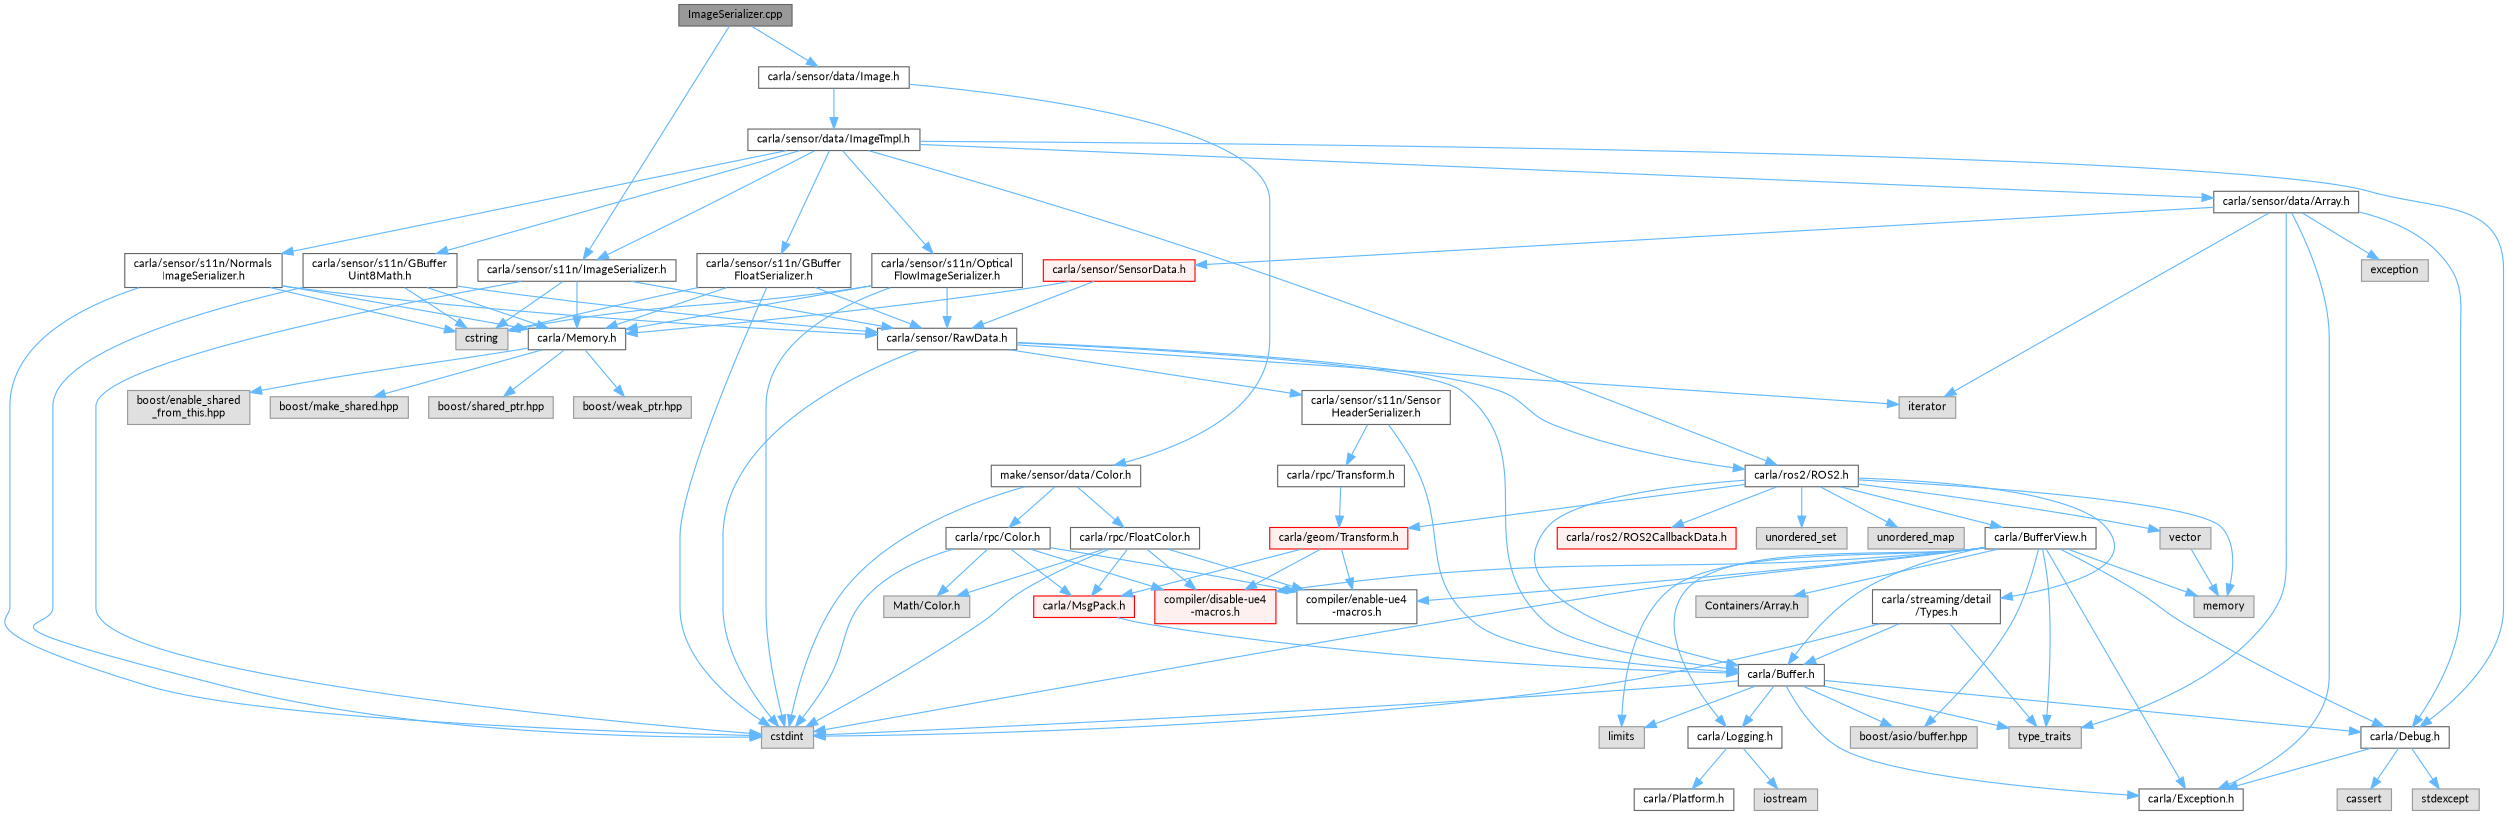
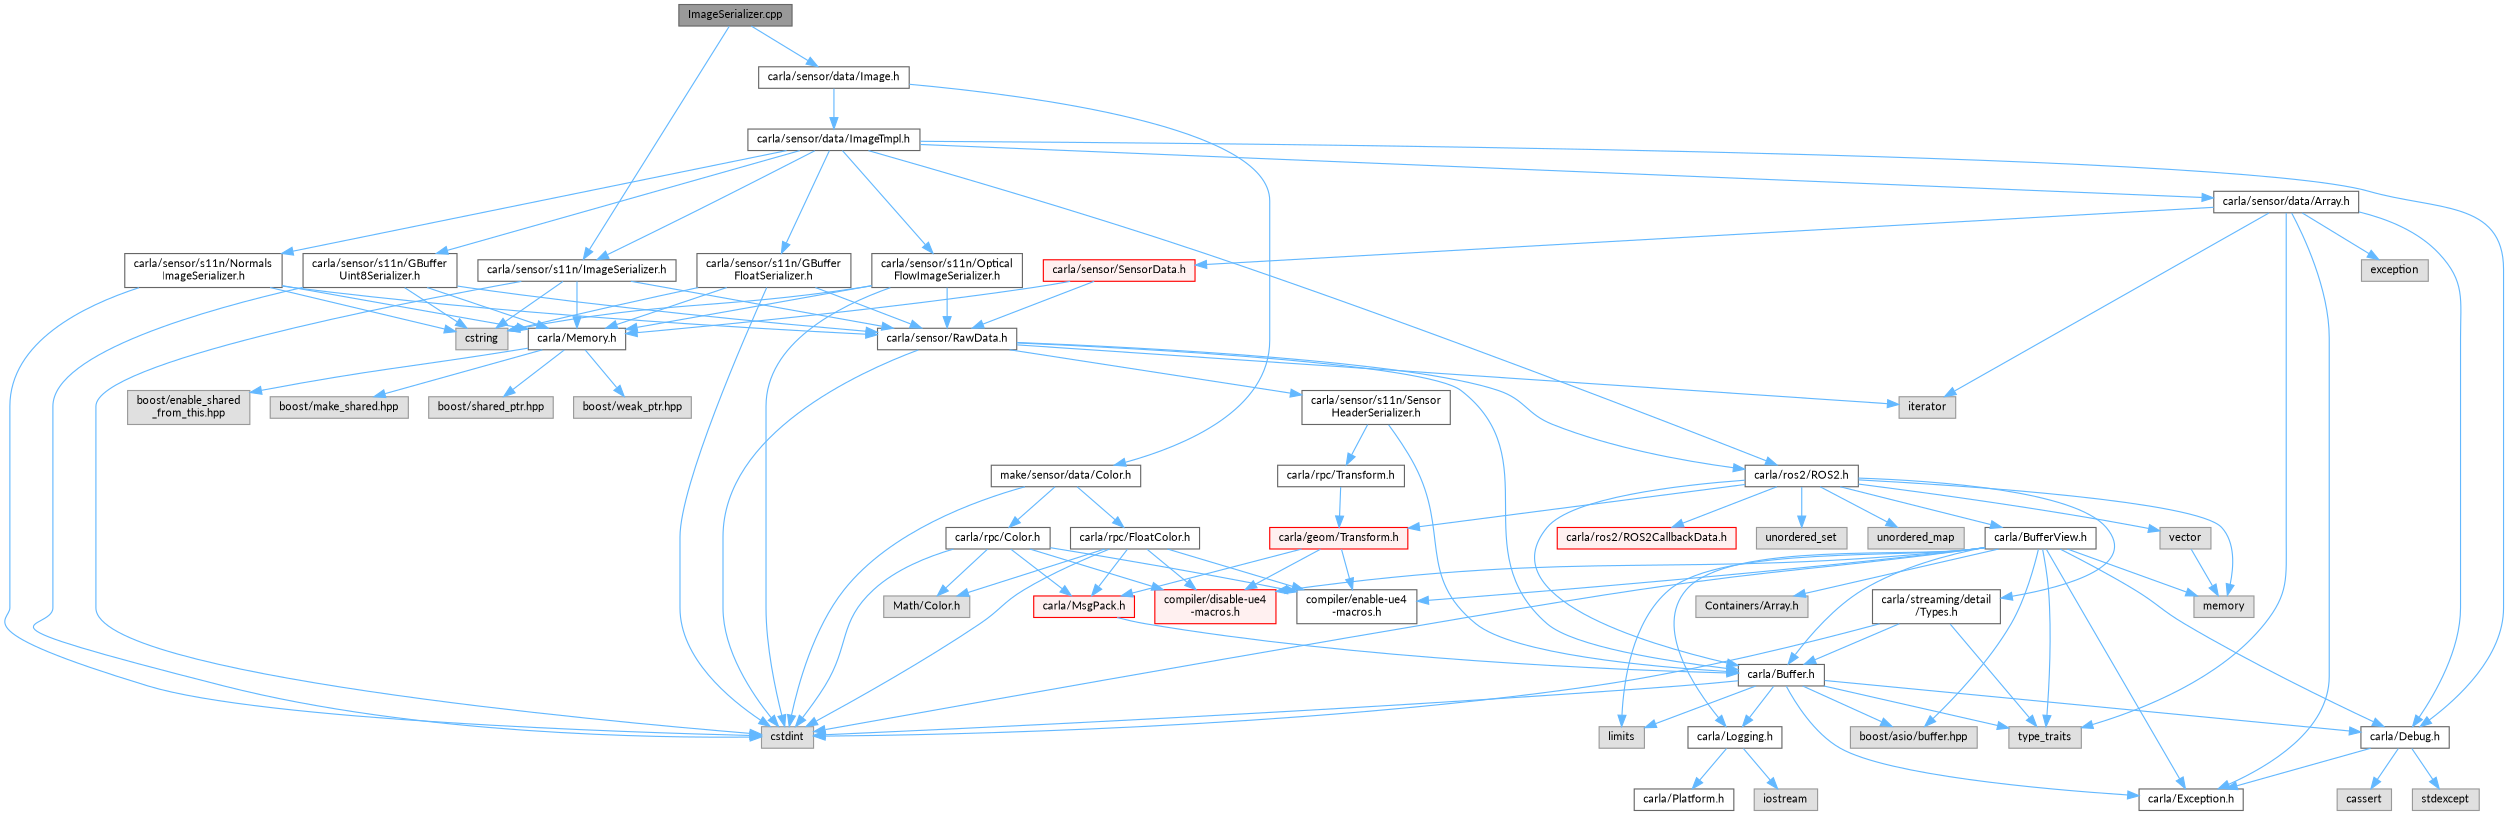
node "carla/sensor/s11n/GBuffer Uint8Math.h": label "carla/sensor/s11n/GBuffer Uint8Math.h" -> "carla/sensor/s11n/GBuffer Uint8Serializer.h"
